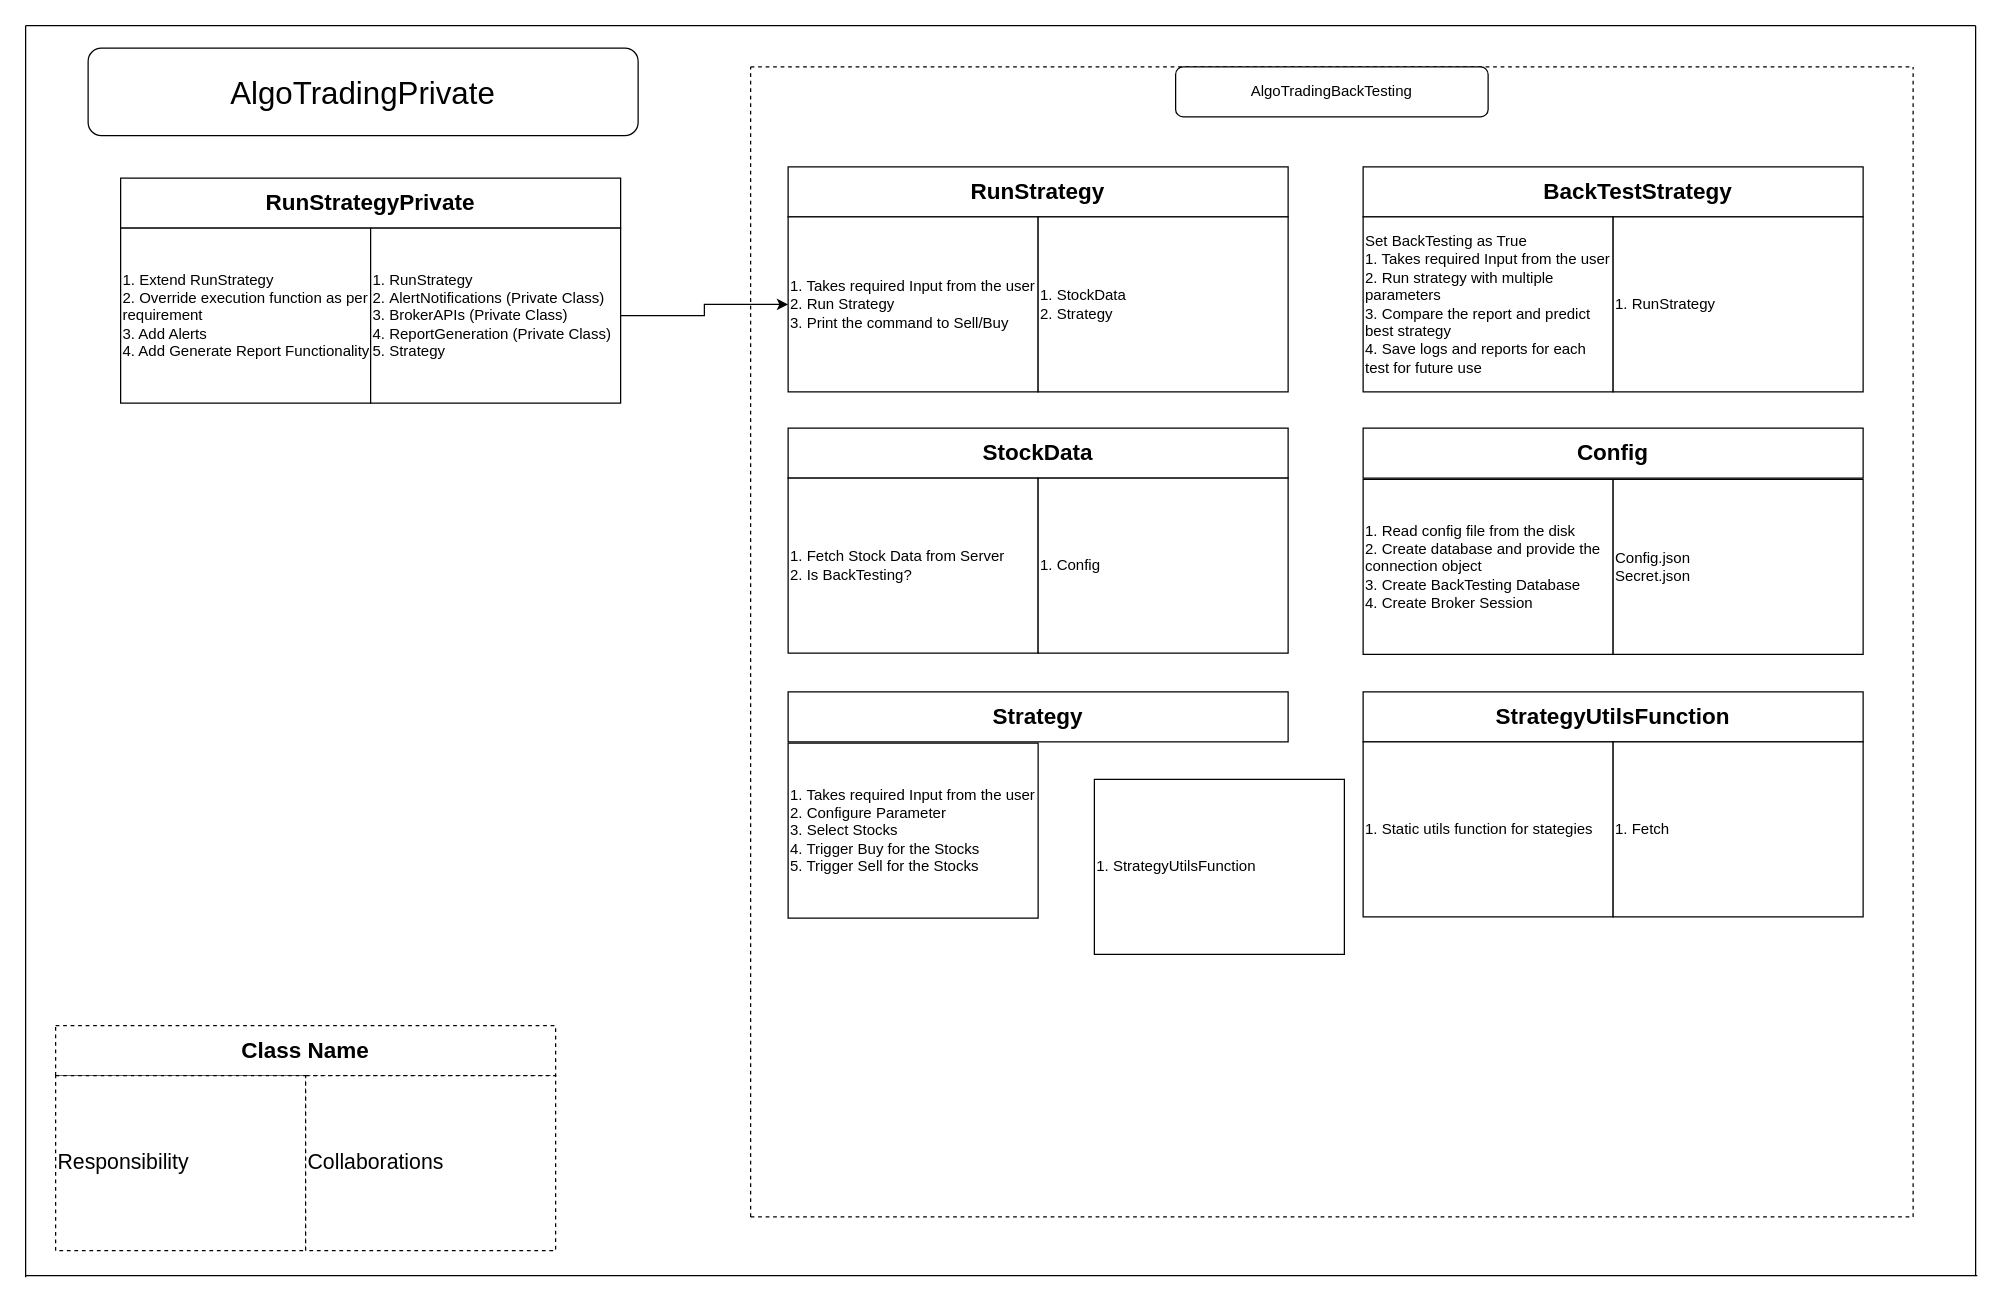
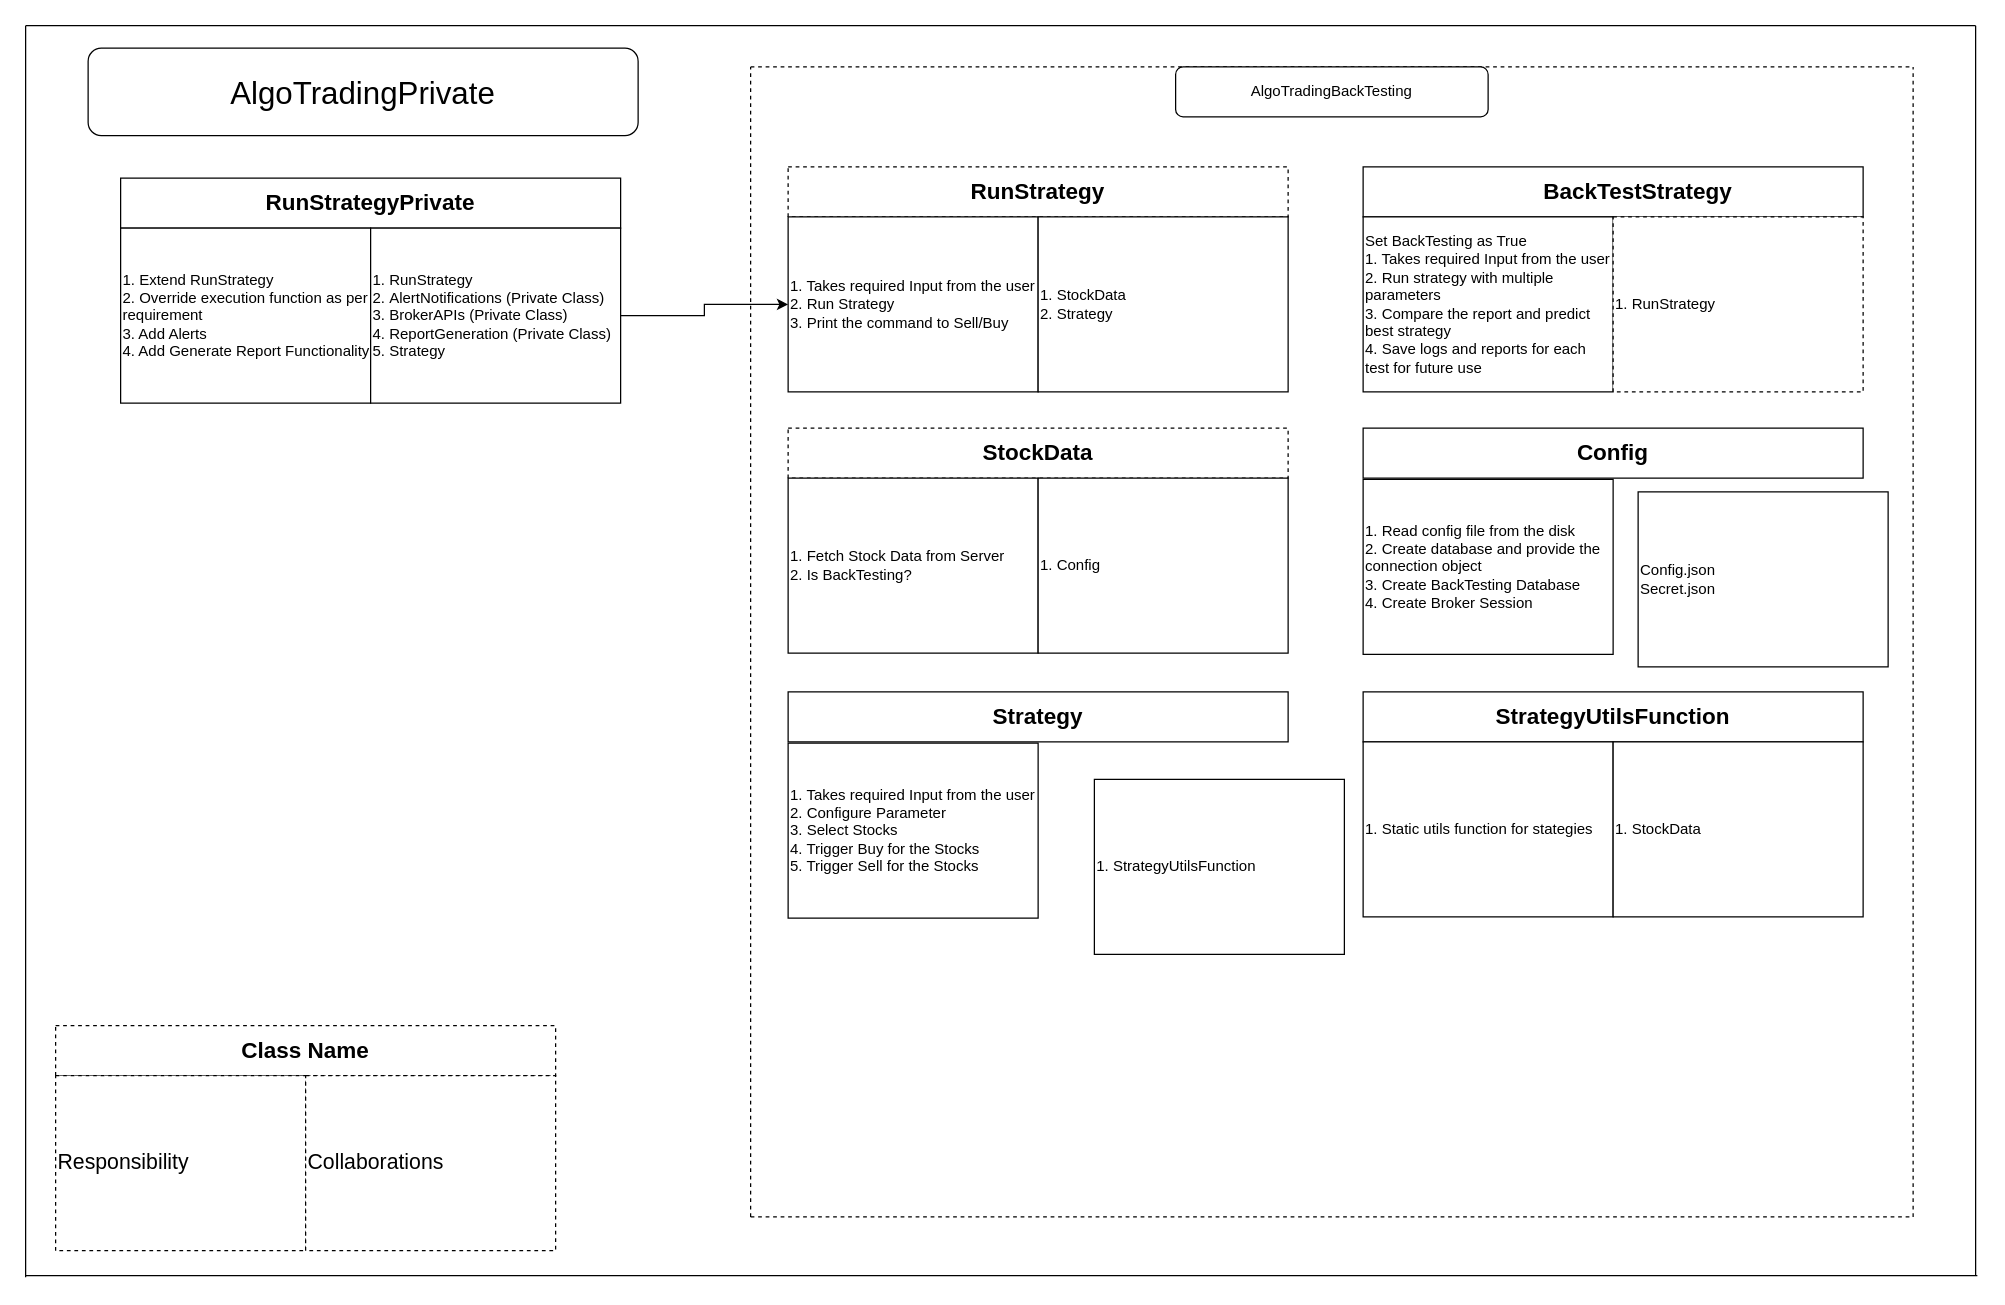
node "RunStrategy": style solid -> dashed
node "1. RunStrategy": style solid -> dashed
node "StockData": style solid -> dashed
node "Config.json Secret.json": moved (1738, 567) -> (1763, 579)
node "1. Fetch": label "1. Fetch" -> "1. StockData"
